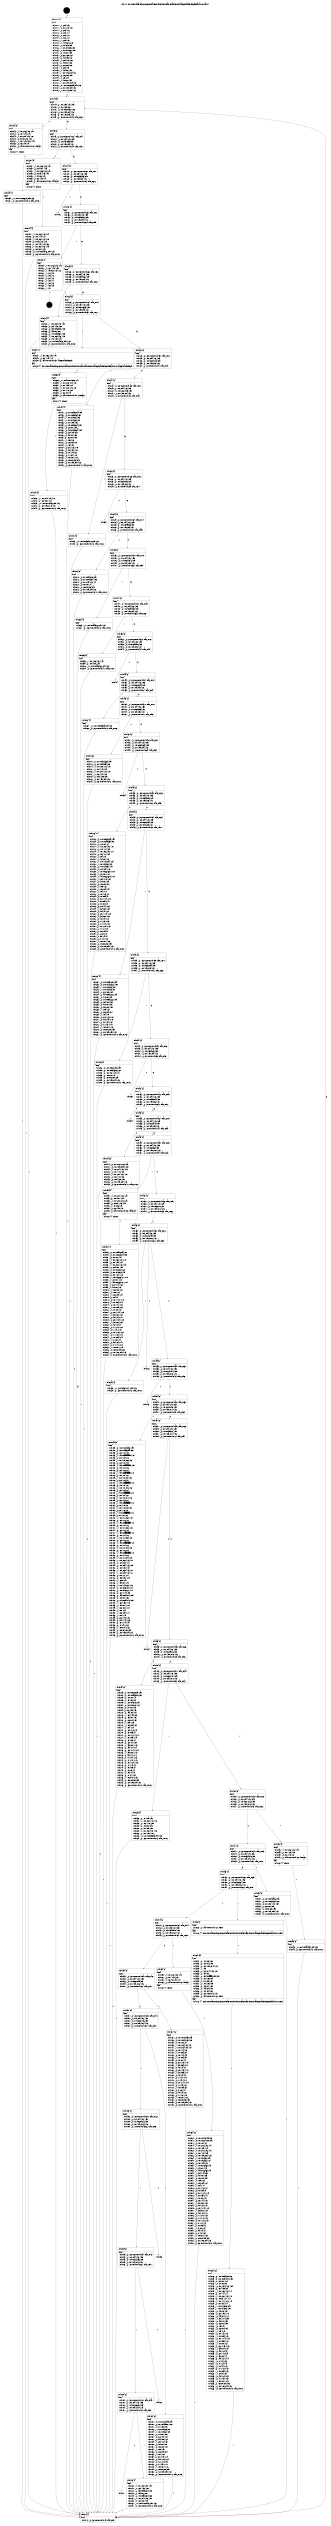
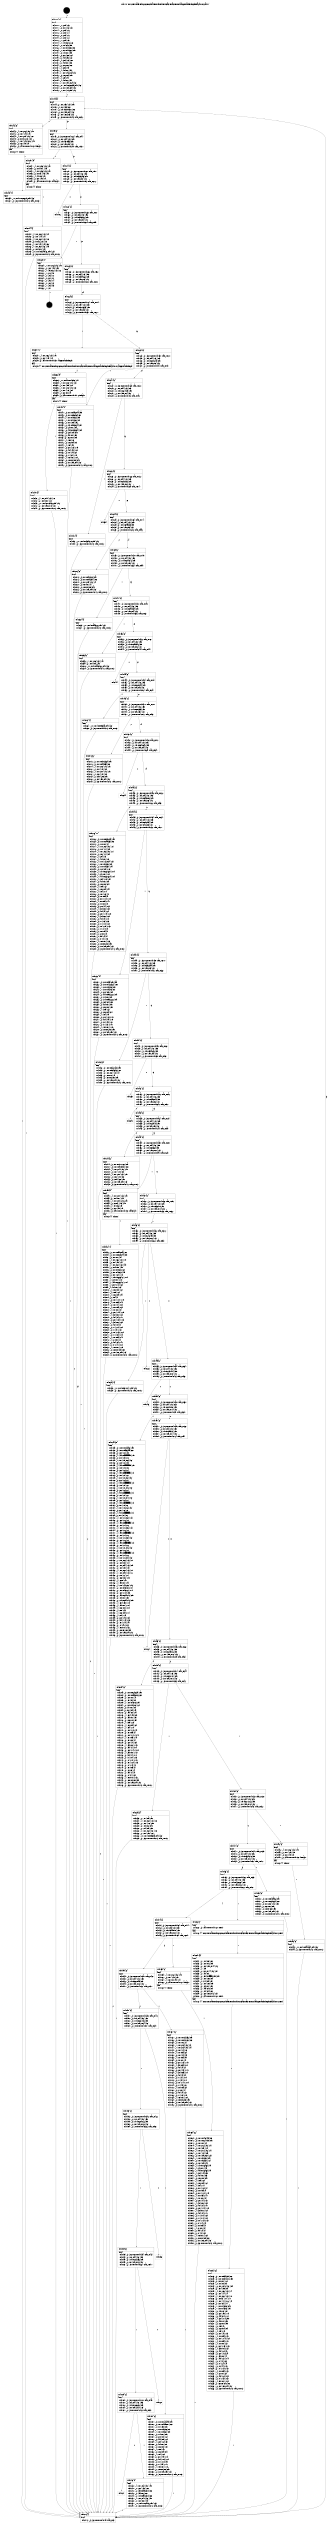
node "0x40237c [42]": removed
